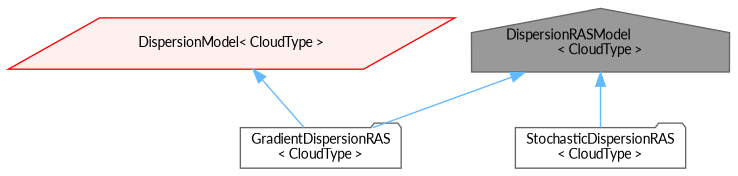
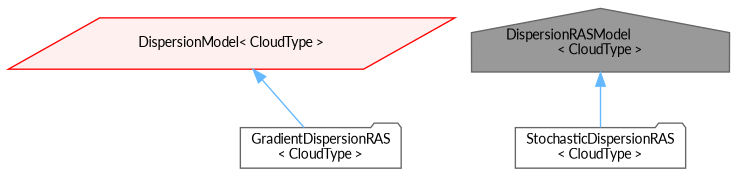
edge "GradientDispersionRAS < CloudType >" -> "DispersionRASModel < CloudType >": removed
